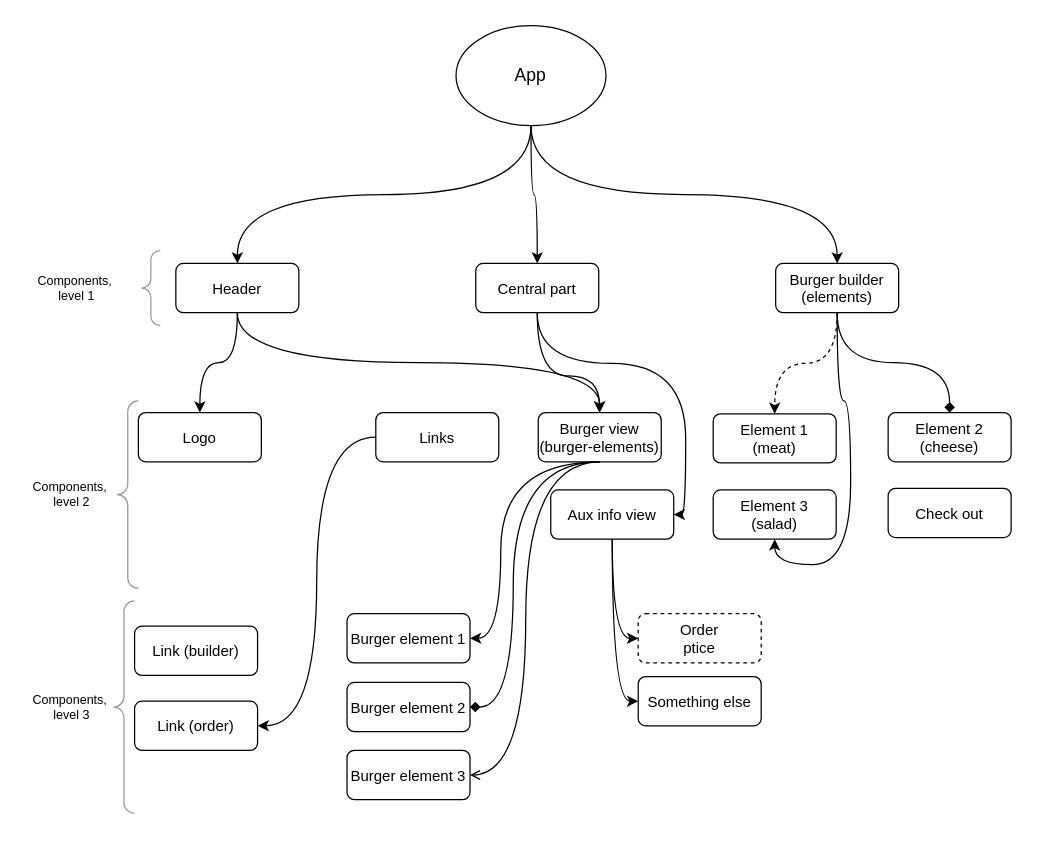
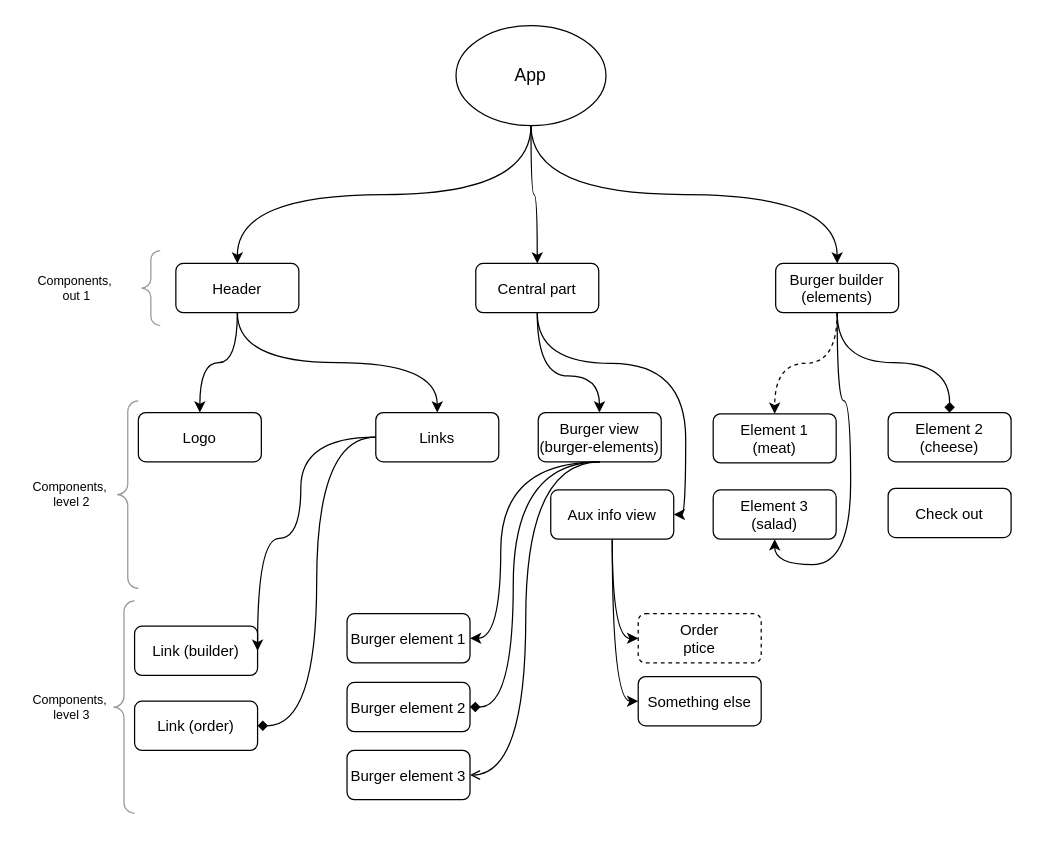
node "Components, level 1": label "Components, level 1" -> "Components, out 1"
edge "Header" -> "Burger view (burger-elements)": now "Header" -> "Links"
edge "Links" -> "Link (builder)": added
edge "Links" -> "Link (order)": arrowhead classic -> diamond
